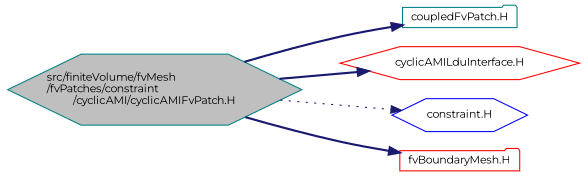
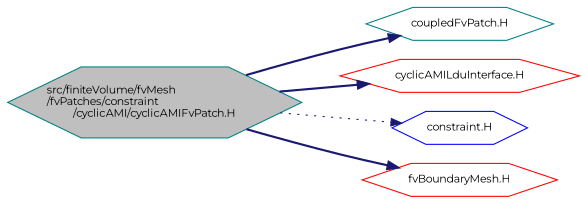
node "coupledFvPatch.H": shape folder -> hexagon
node "fvBoundaryMesh.H": shape folder -> hexagon
